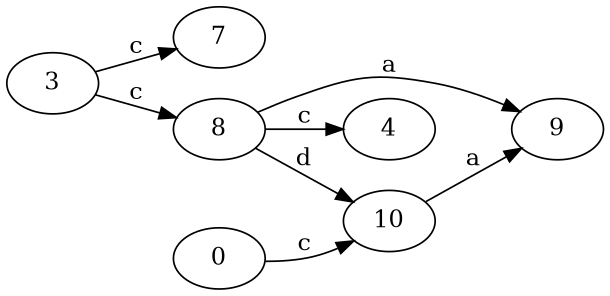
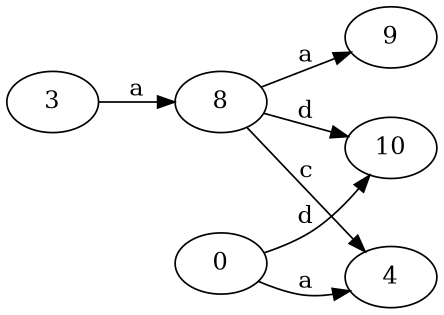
node "7": removed
edge "3" -> "8": label "c" -> "a"
edge "10" -> "9": removed, label "a"
edge "0" -> "10": label "c" -> "d"
edge "0" -> "4": added, label "a"
